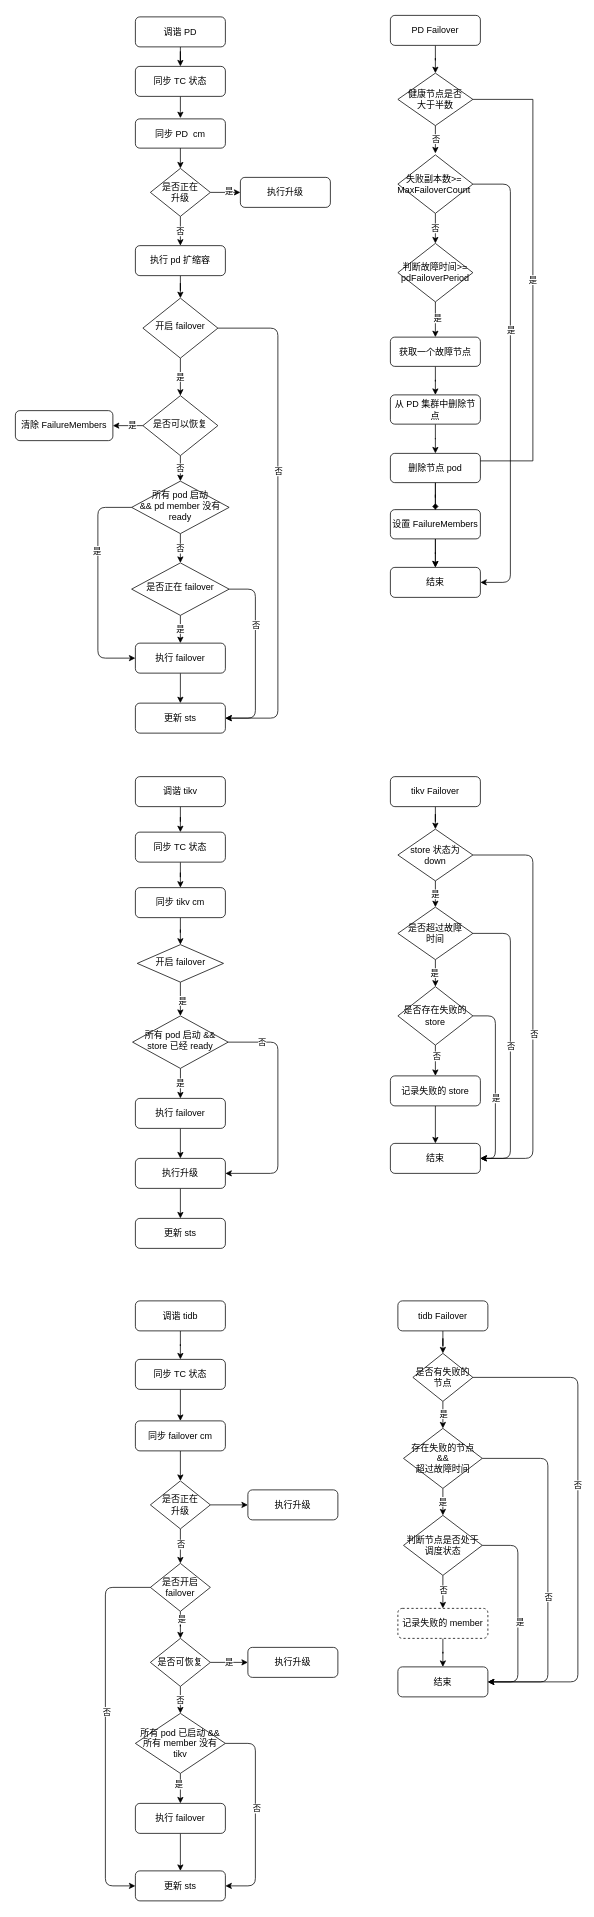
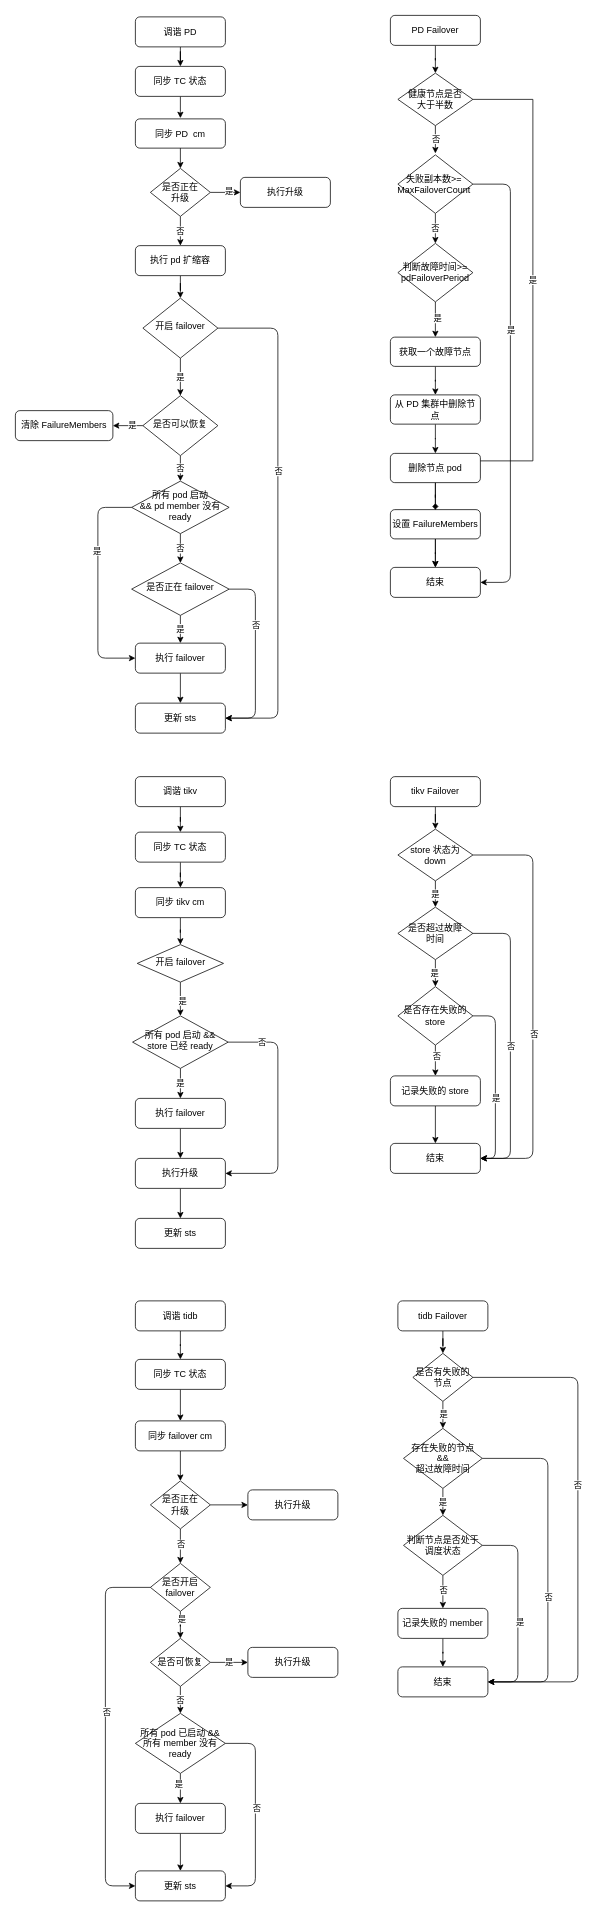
node "记录失败的 member": style dashed -> solid
node "所有 pod 已启动 && 所有 member 没有 tikv": label "所有 pod 已启动 && 所有 member 没有 tikv" -> "所有 pod 已启动 && 所有 member 没有 ready"
